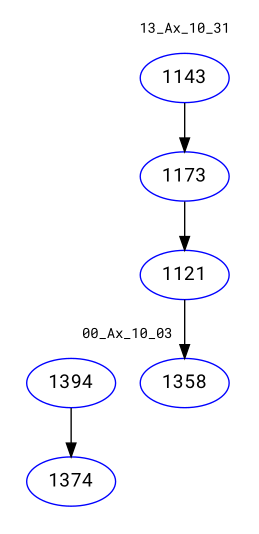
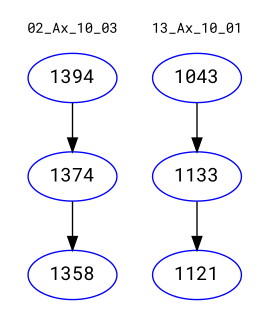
cluster "13_Ax_10_31": label "13_Ax_10_31" -> "13_Ax_10_01"
node "1143": label "1143" -> "1043"
node "1173": label "1173" -> "1133"
edge "1121" -> "1358": now "1374" -> "1358"
cluster "00_Ax_10_03": label "00_Ax_10_03" -> "02_Ax_10_03"
